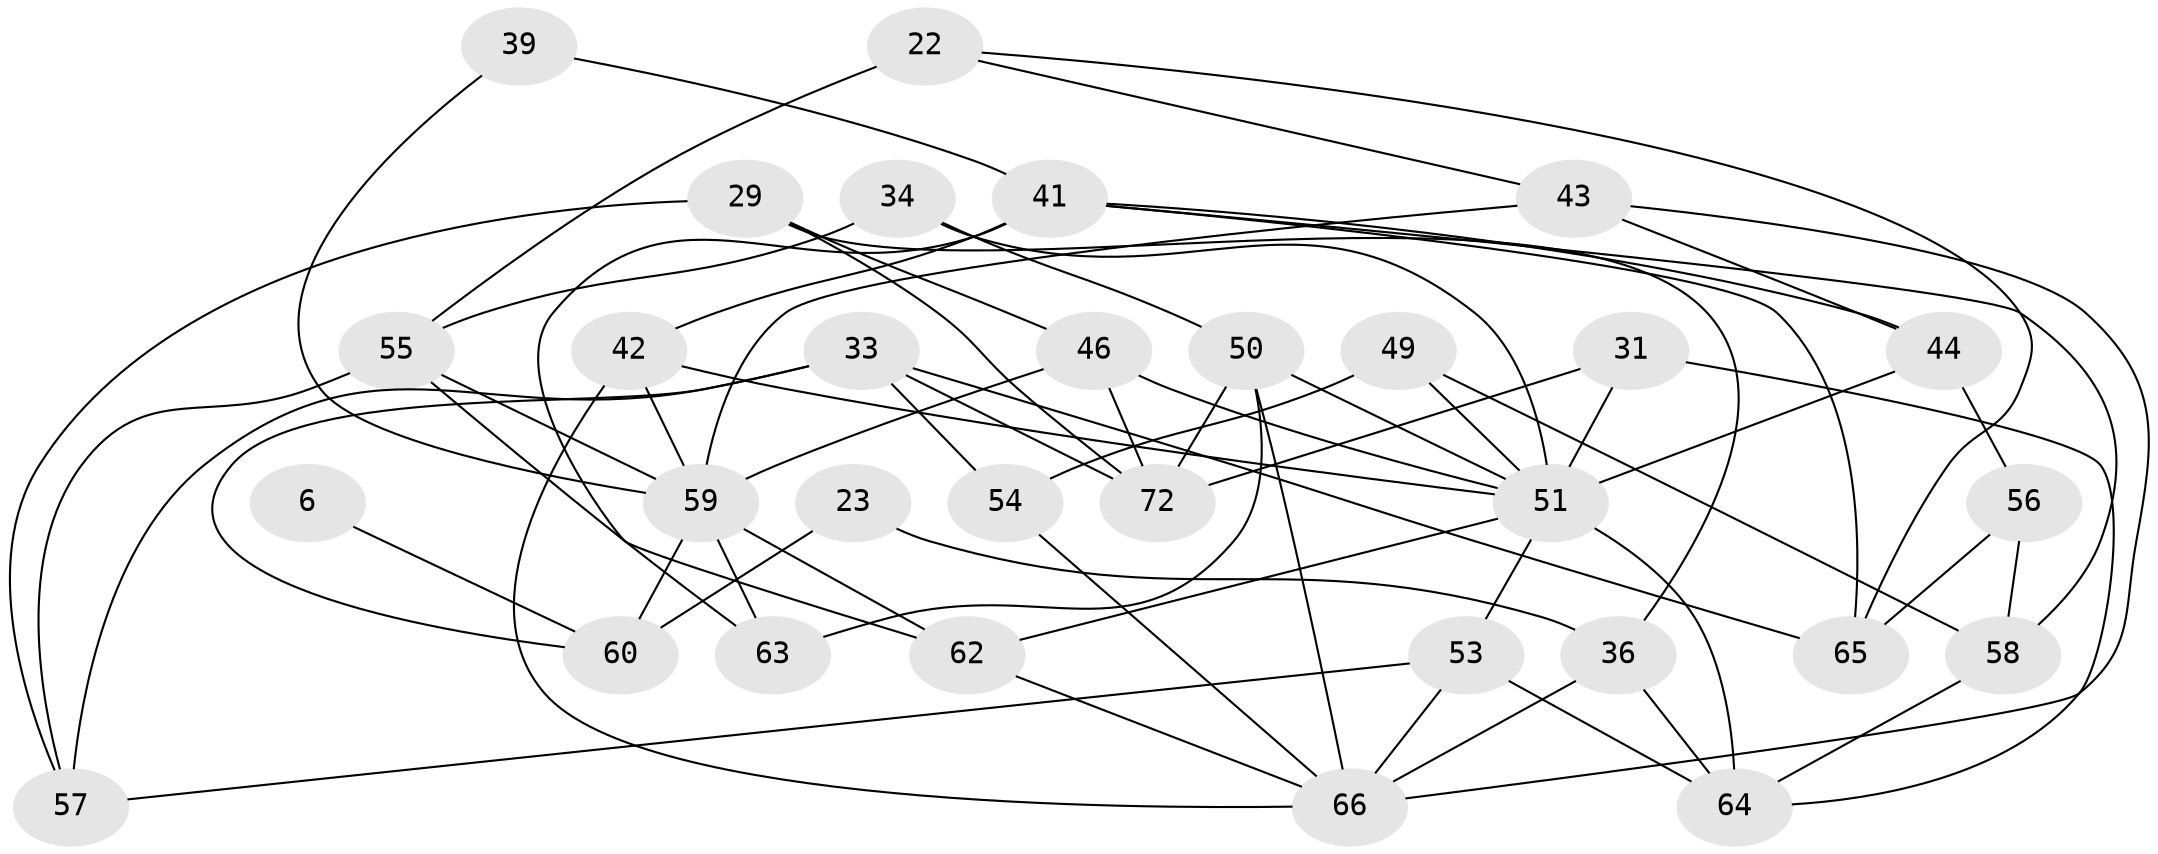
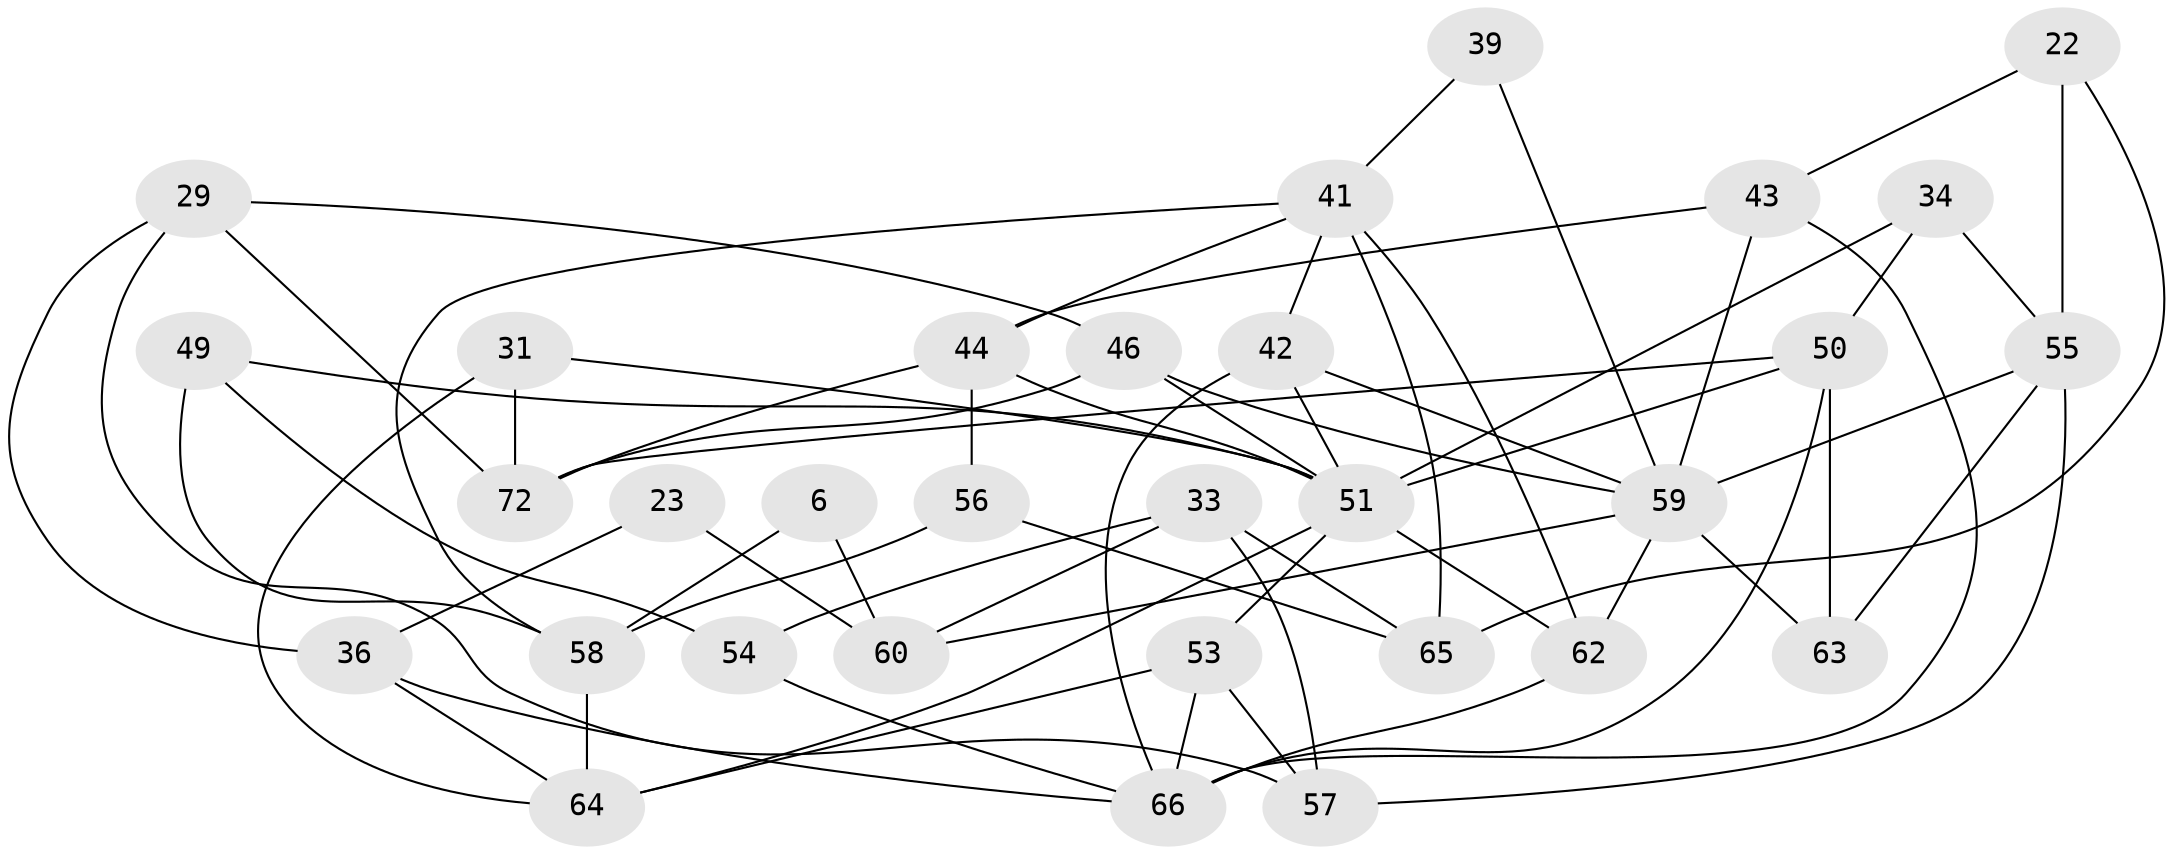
edge "33" -- "72": now "44" -- "72"
edge "6" -- "58": added
